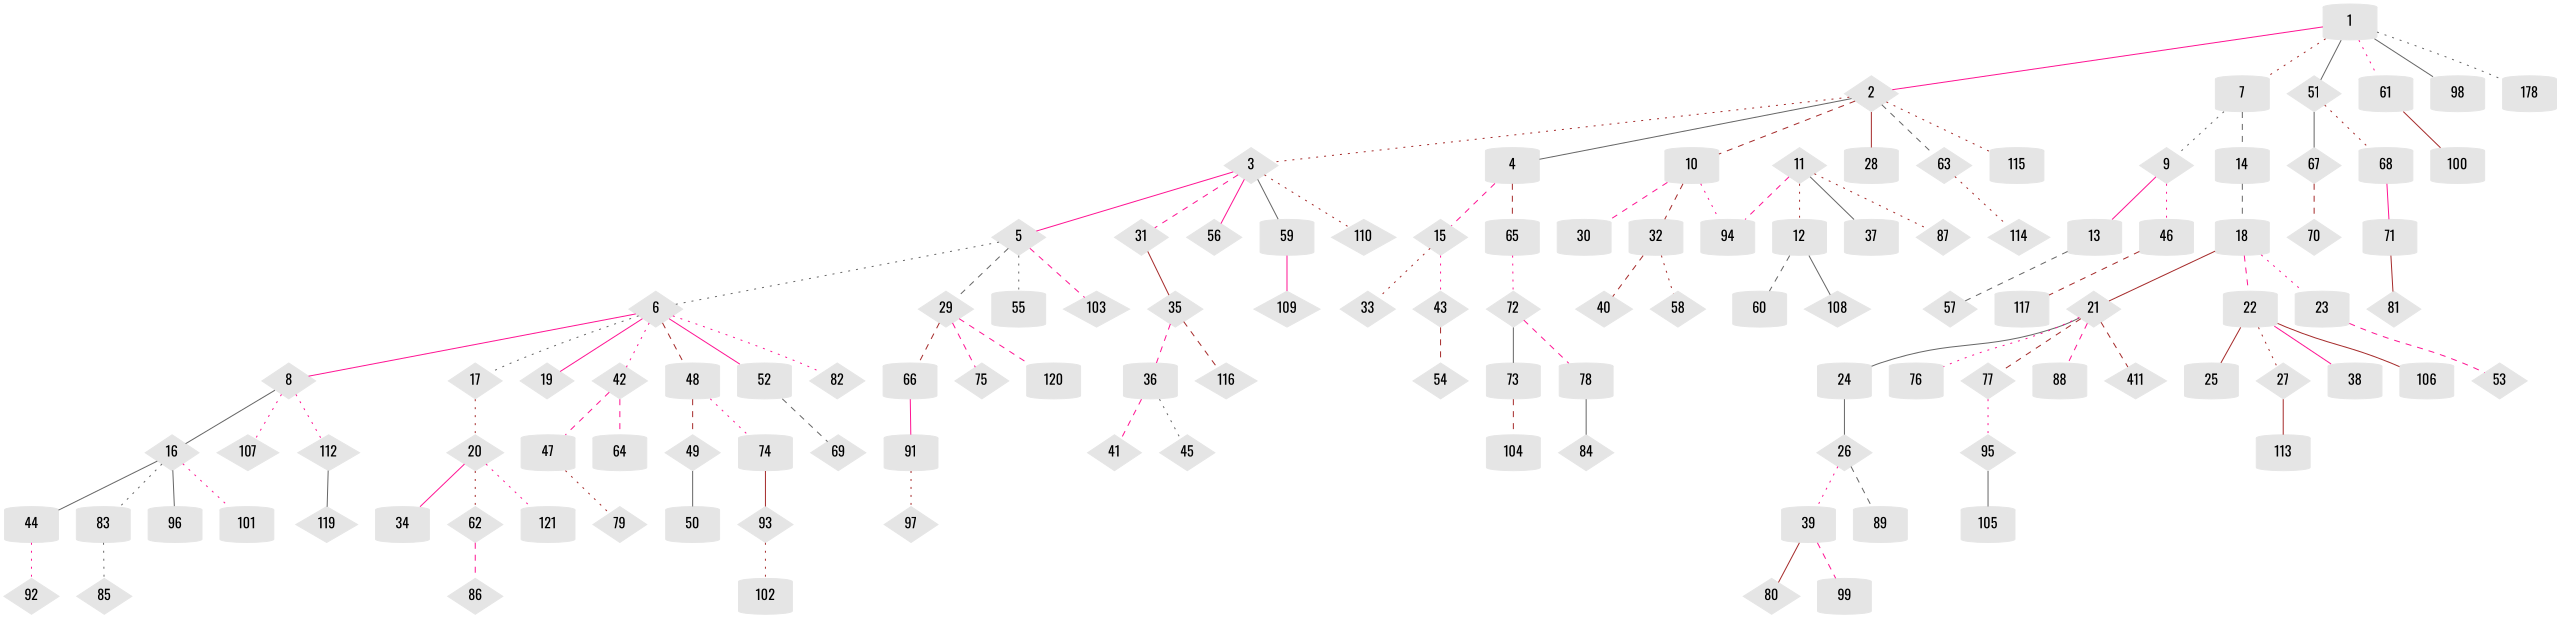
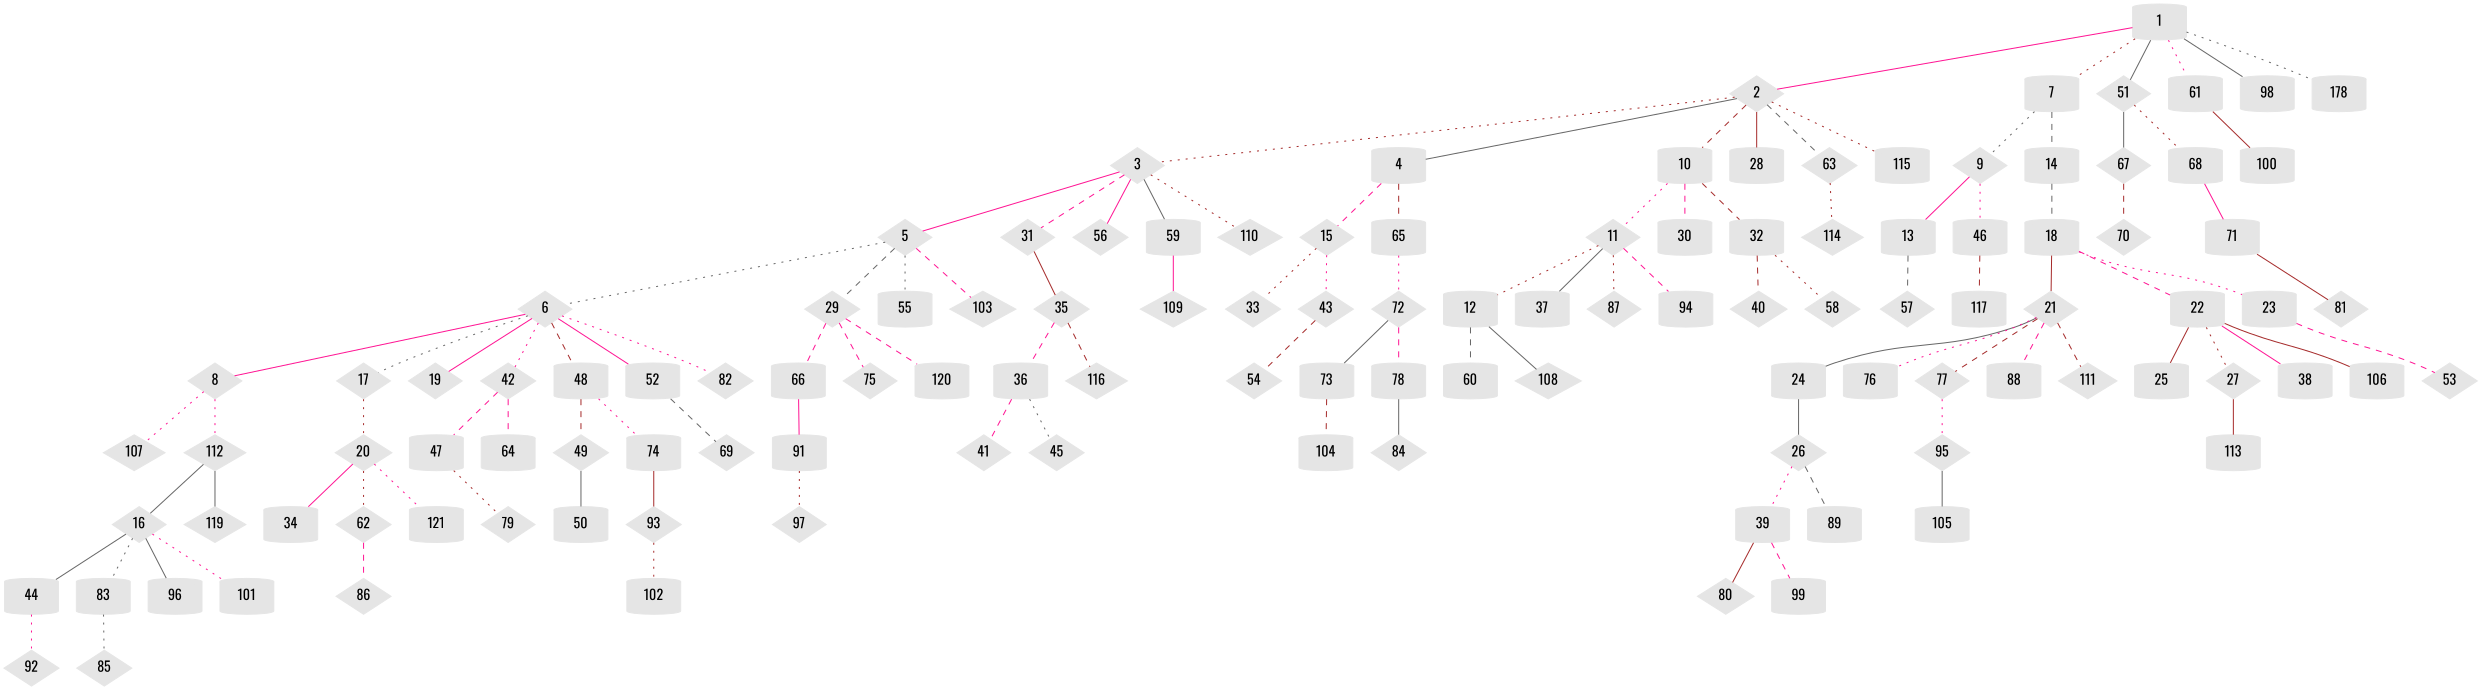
edge "10" -- "94": now "10" -- "11"
edge "29" -- "66": color brown -> deeppink
node "411": label "411" -> "111"
edge "8" -- "16": now "112" -- "16"
